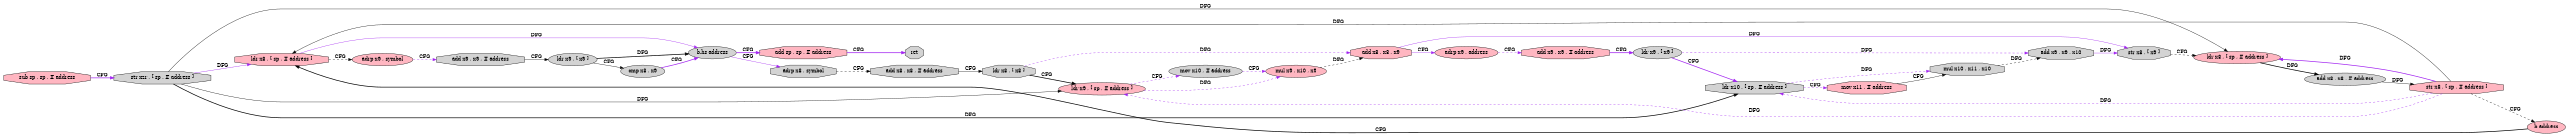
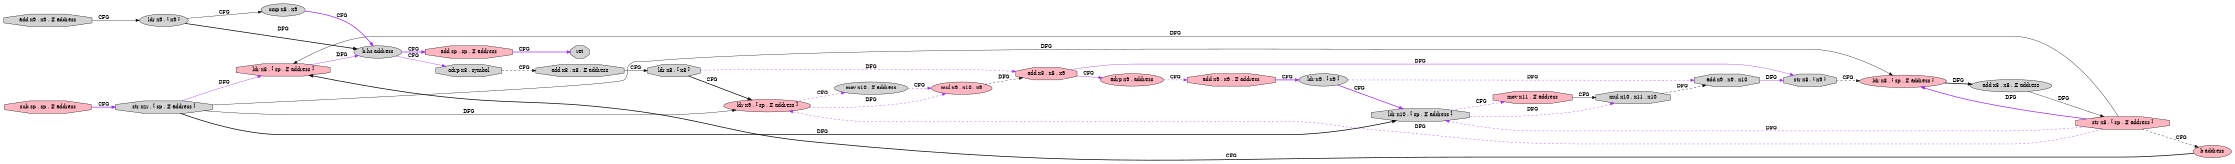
node "adrp x9 , symbol": removed
